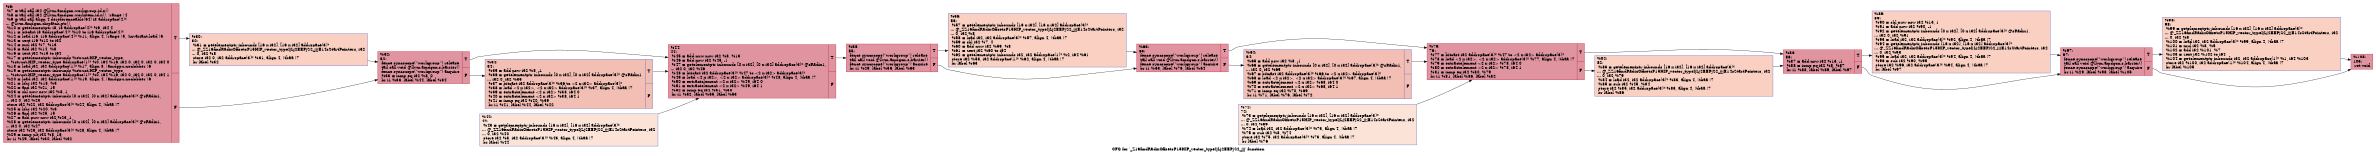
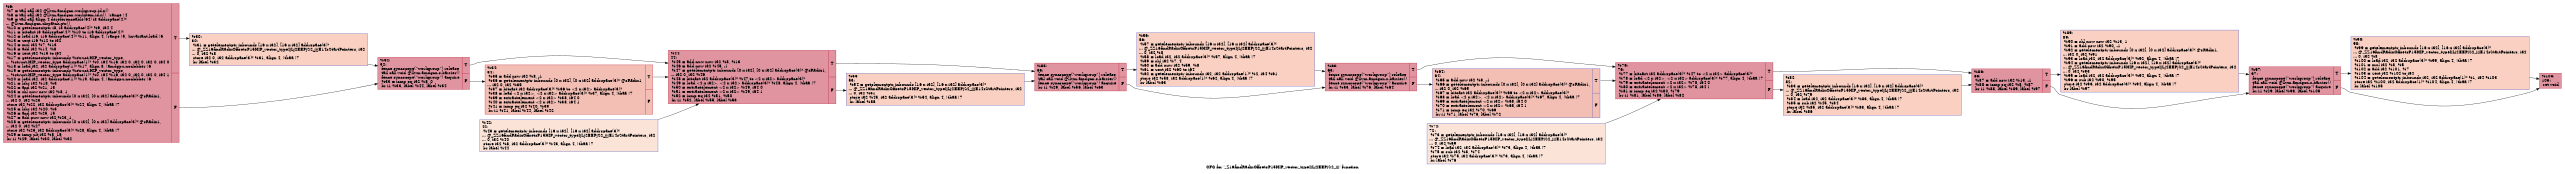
node "%34:": color #3d50c3ff -> #b70d28ff
node "%53:": added
